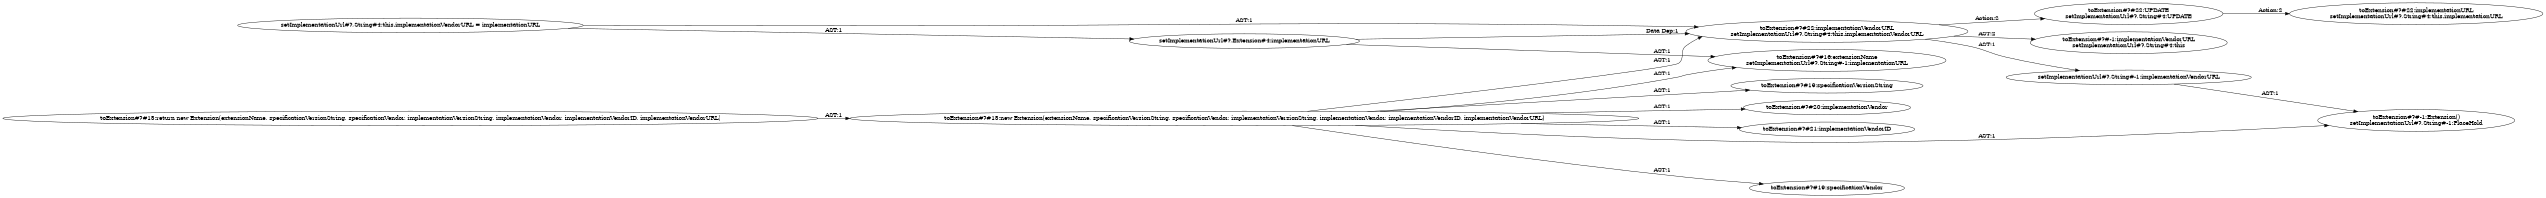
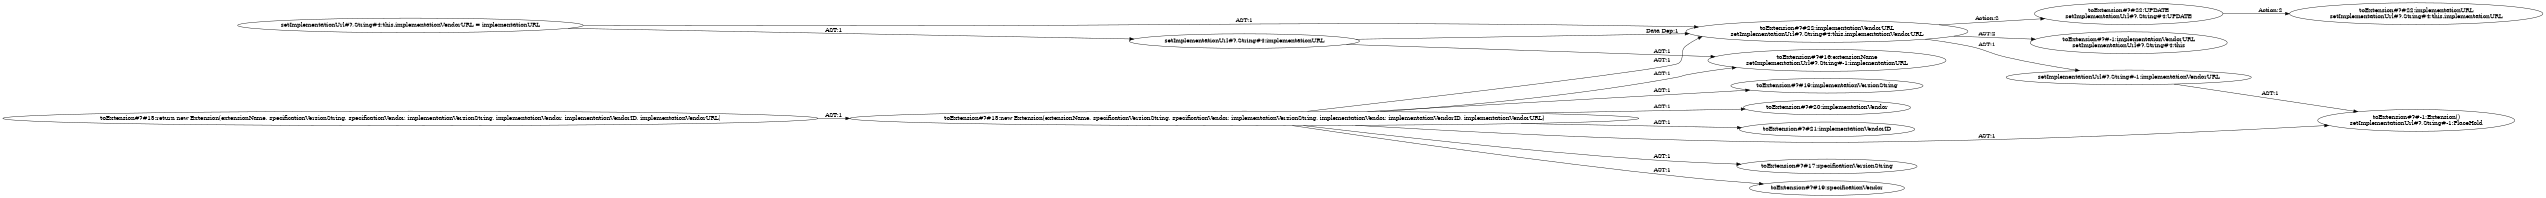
node "setImplementationUrl#?,Extension#4:implementationURL": label "setImplementationUrl#?,Extension#4:implementationURL" -> "setImplementationUrl#?,String#4:implementationURL"
node "toExtension#?#19:specificationVersionString": label "toExtension#?#19:specificationVersionString" -> "toExtension#?#19:implementationVersionString"
node "toExtension#?#17:specificationVersionString": added
